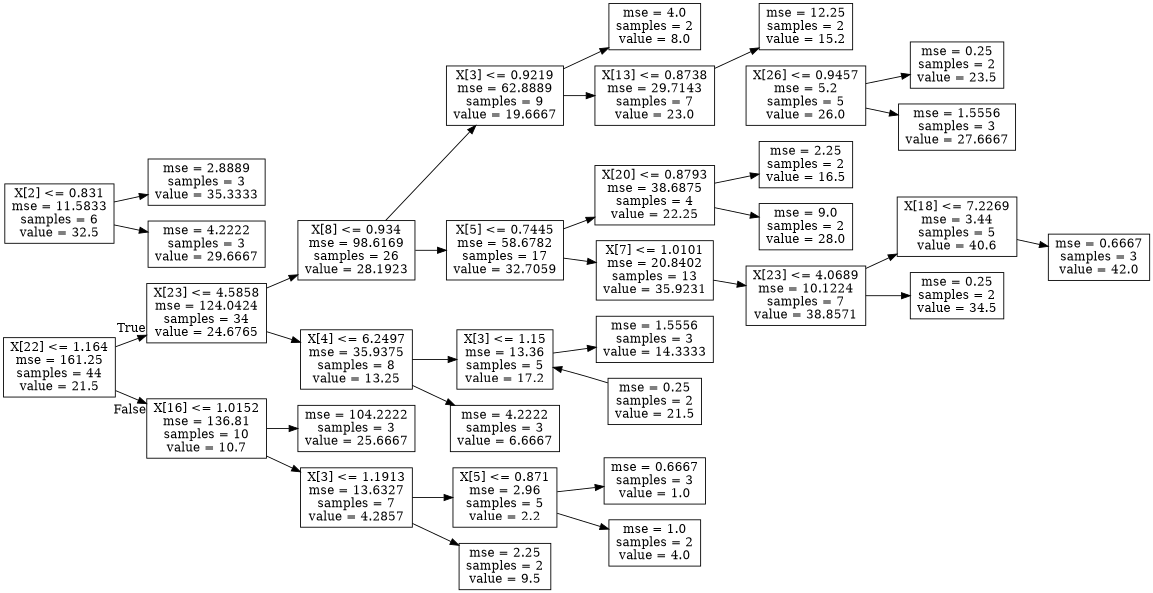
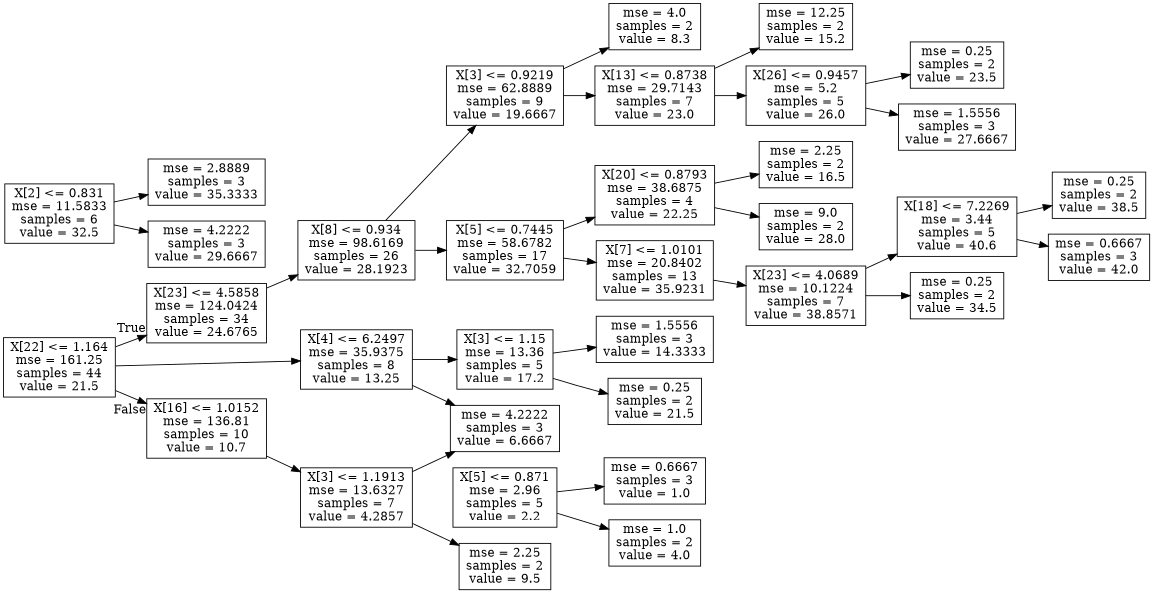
node "mse = 4.0 samples = 2 value = 8.0": label "mse = 4.0 samples = 2 value = 8.0" -> "mse = 4.0 samples = 2 value = 8.3"
edge "X[13] <= 0.8738 mse = 29.7143 samples = 7 value = 23.0" -> "X[26] <= 0.9457 mse = 5.2 samples = 5 value = 26.0": added
node "mse = 0.25 samples = 2 value = 38.5": added
edge "X[23] <= 4.5858 mse = 124.0424 samples = 34 value = 24.6765" -> "X[4] <= 6.2497 mse = 35.9375 samples = 8 value = 13.25": now "X[22] <= 1.164 mse = 161.25 samples = 44 value = 21.5" -> "X[4] <= 6.2497 mse = 35.9375 samples = 8 value = 13.25"
edge "mse = 0.25 samples = 2 value = 21.5" -> "X[3] <= 1.15 mse = 13.36 samples = 5 value = 17.2": reversed
node "mse = 104.2222 samples = 3 value = 25.6667": removed
edge "X[3] <= 1.1913 mse = 13.6327 samples = 7 value = 4.2857" -> "X[5] <= 0.871 mse = 2.96 samples = 5 value = 2.2": now "X[3] <= 1.1913 mse = 13.6327 samples = 7 value = 4.2857" -> "mse = 4.2222 samples = 3 value = 6.6667"
